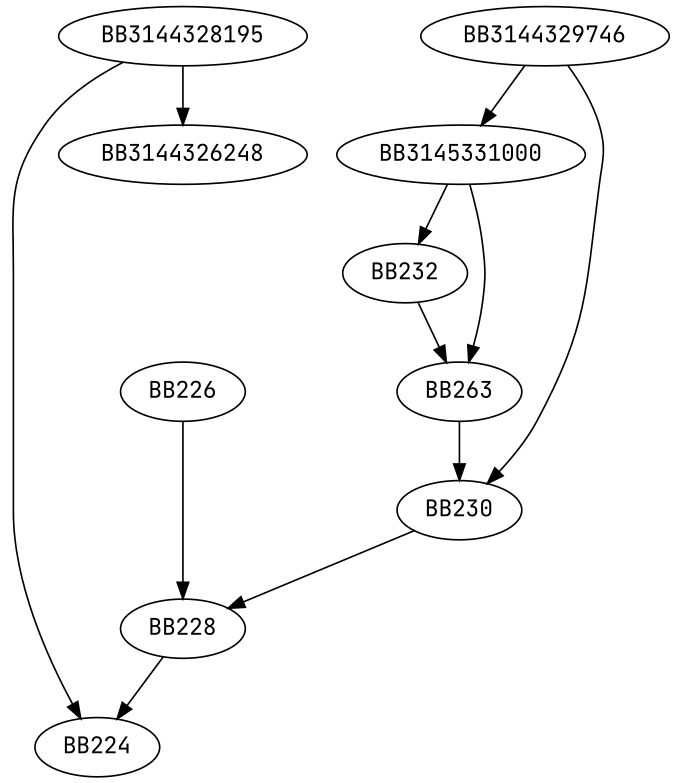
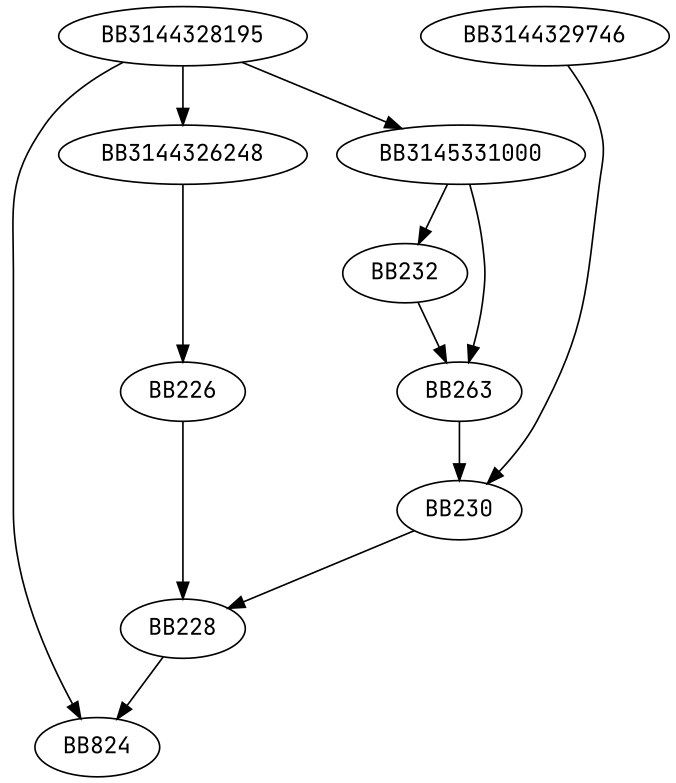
edge "BB3144329746" -> "BB3145331000": now "BB3144328195" -> "BB3145331000"
edge "BB3144326248" -> "BB226": added
node "BB224": label "BB224" -> "BB824"
